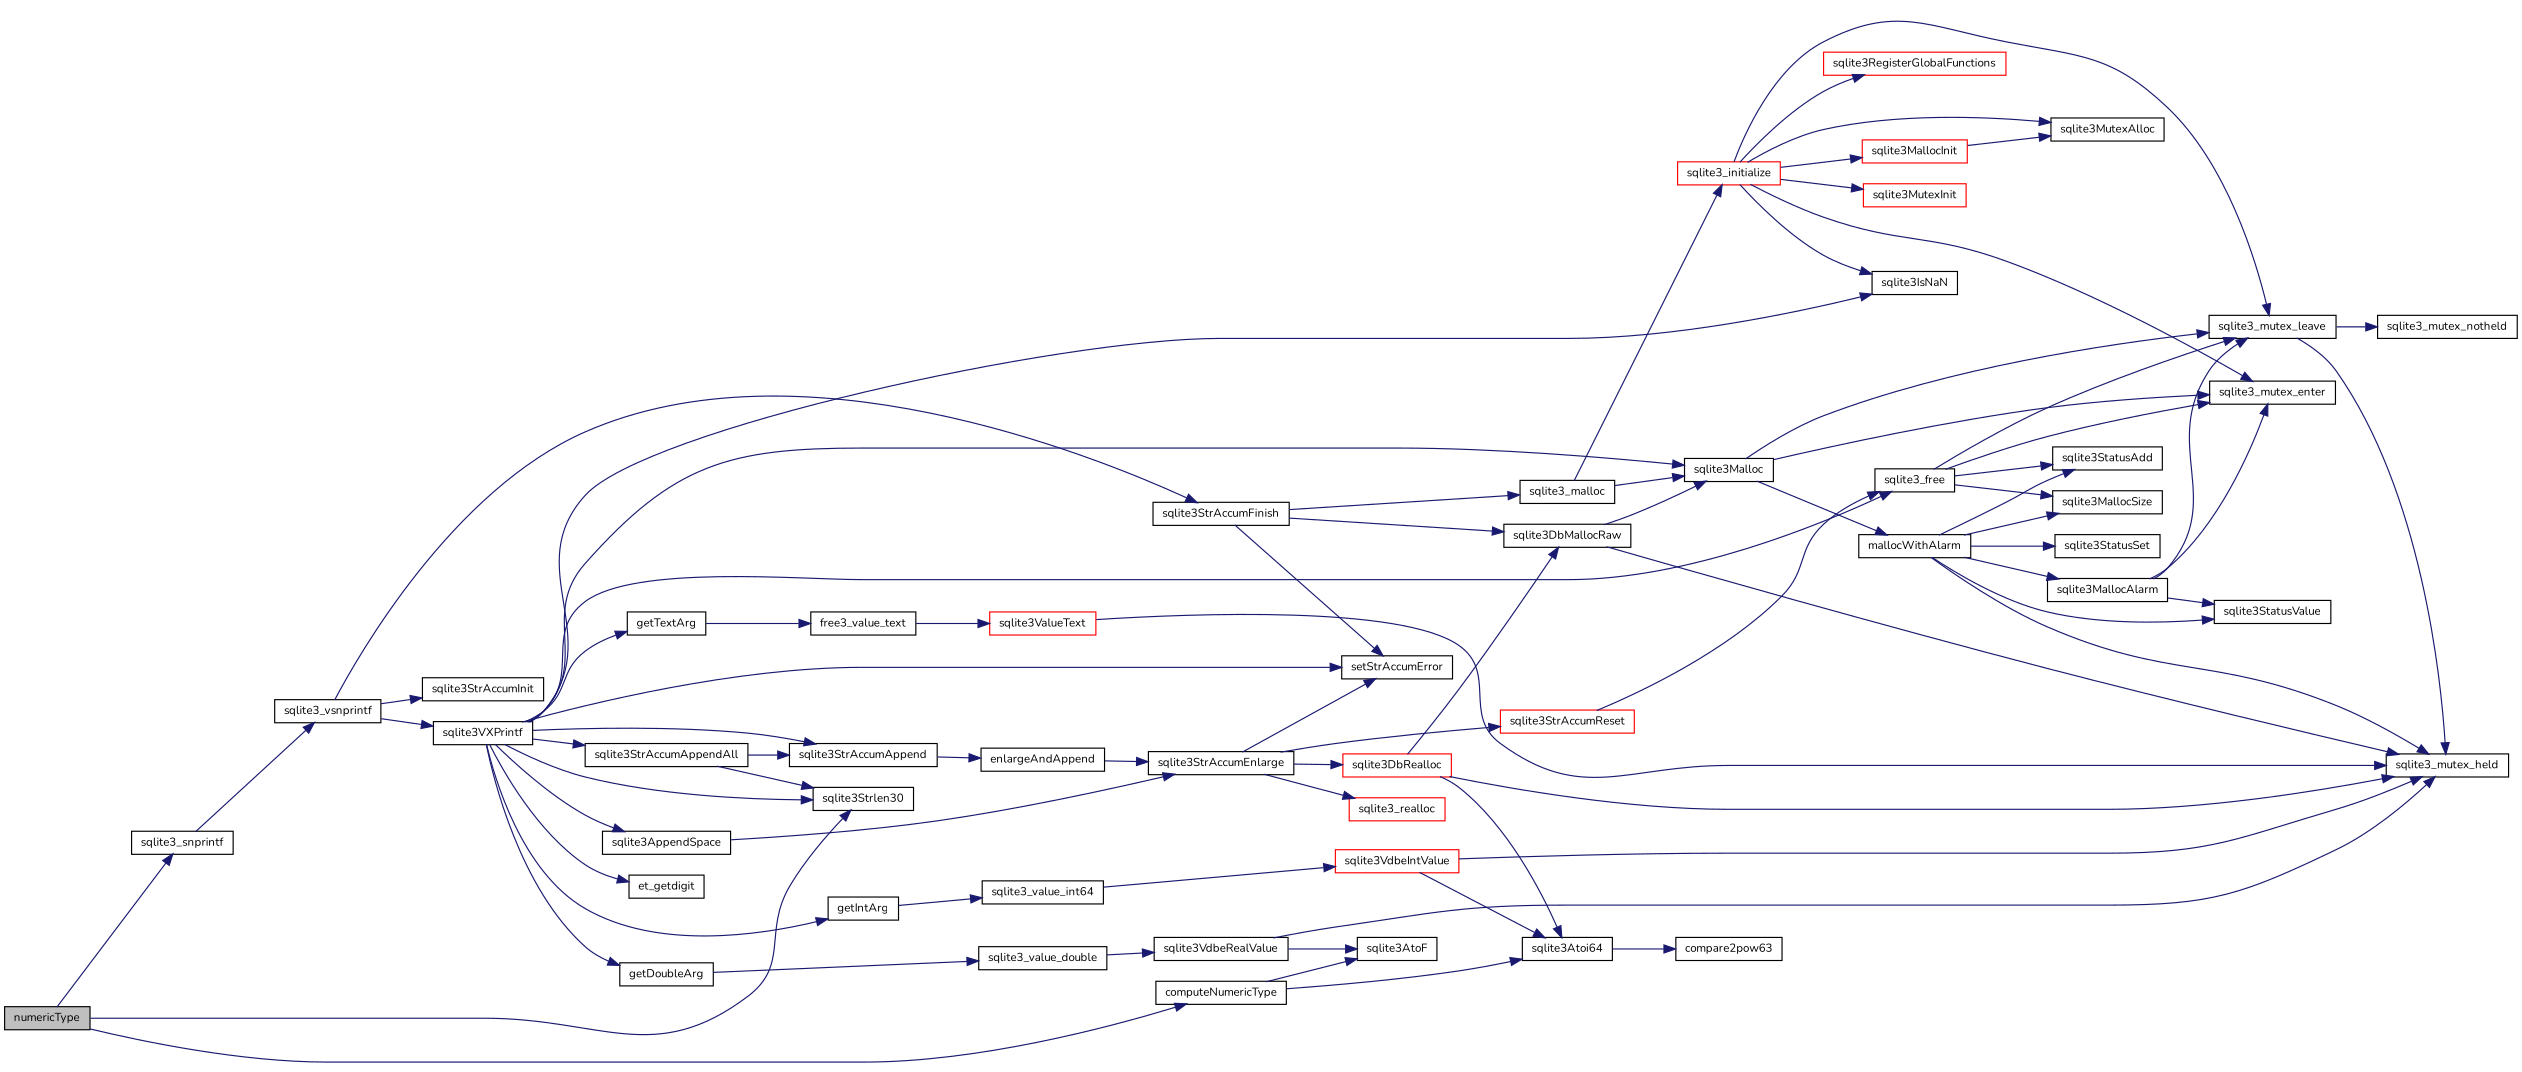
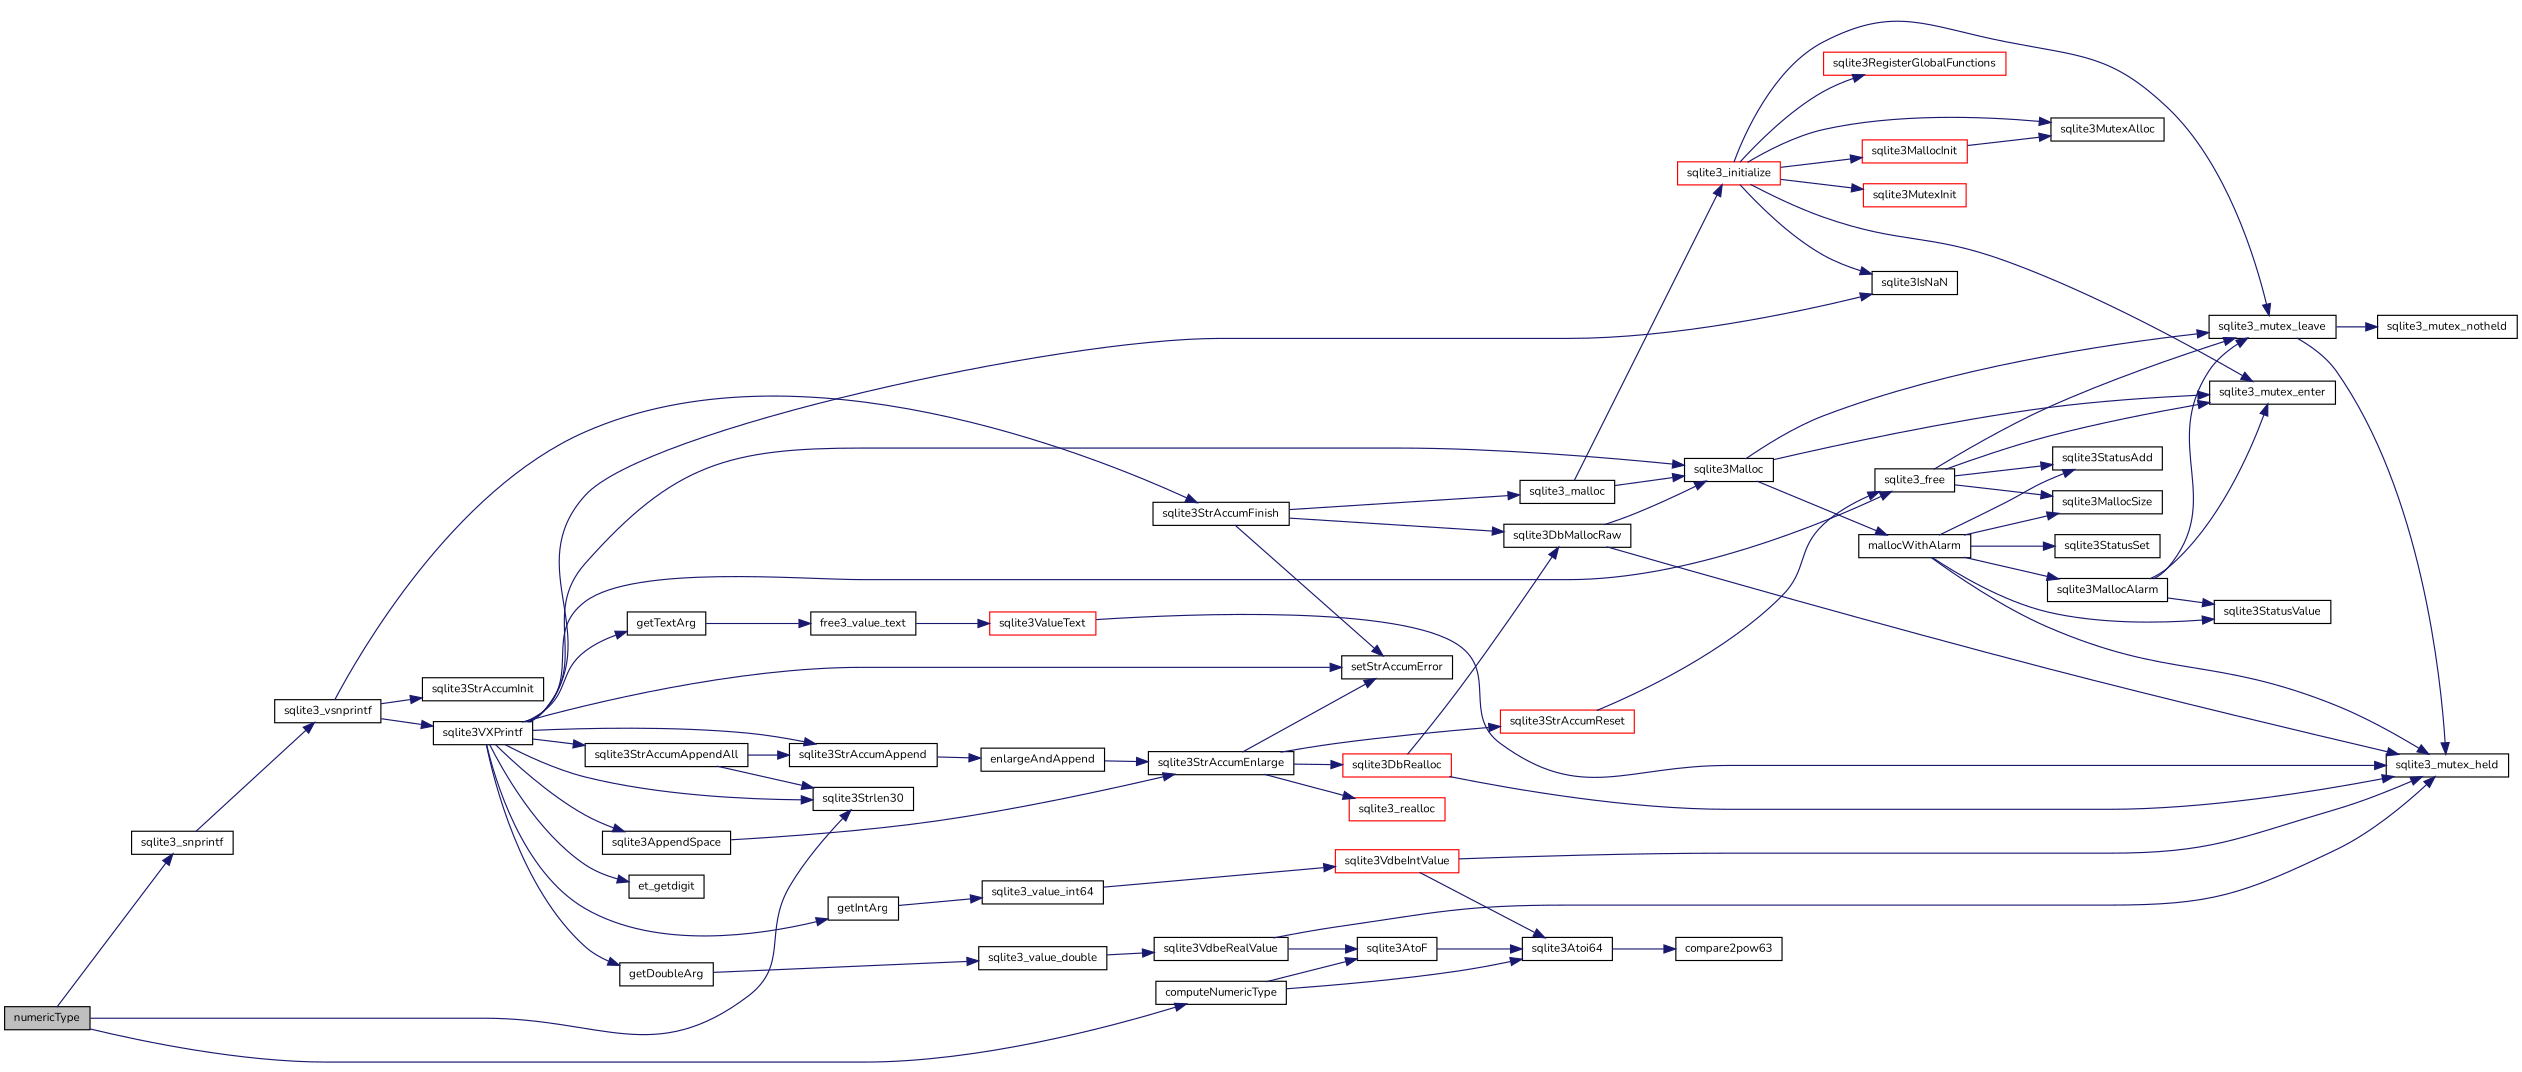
edge "sqlite3DbRealloc" -> "sqlite3Atoi64": now "sqlite3AtoF" -> "sqlite3Atoi64"
